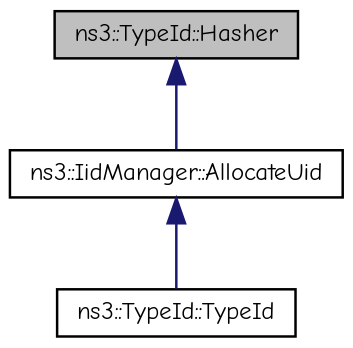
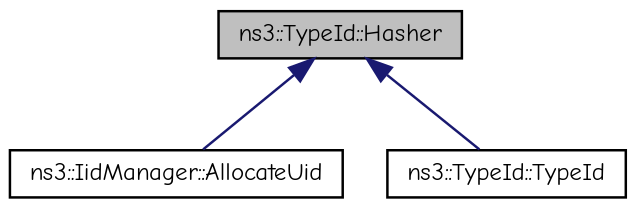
edge "ns3::TypeId::TypeId" -> "ns3::IidManager::AllocateUid": now "ns3::TypeId::TypeId" -> "ns3::TypeId::Hasher"
